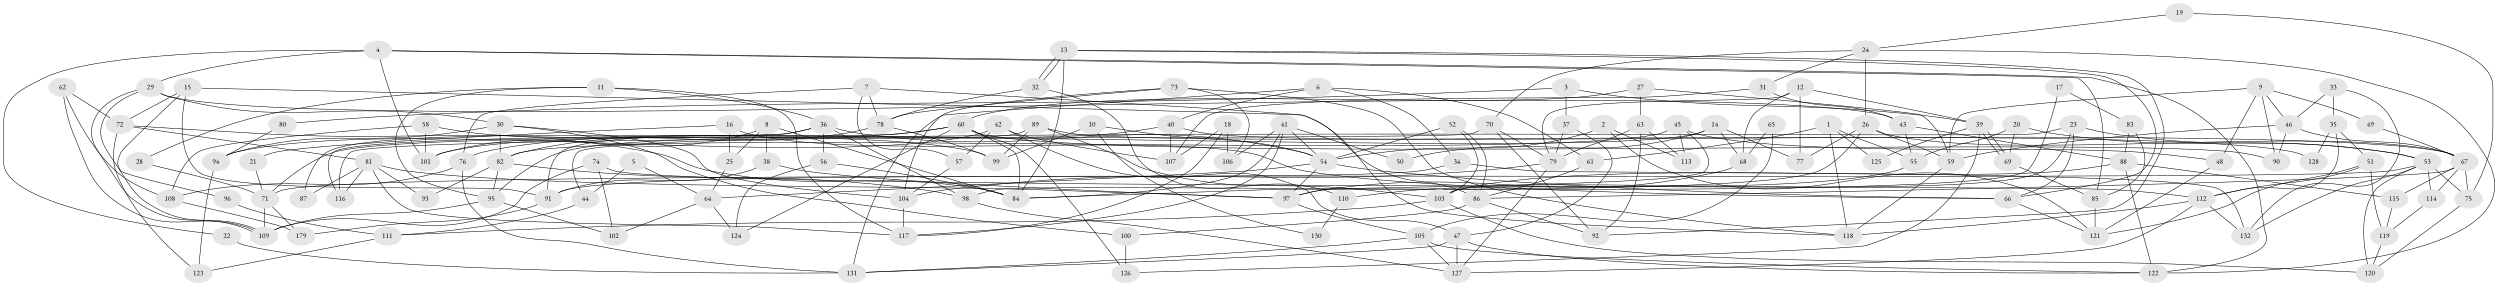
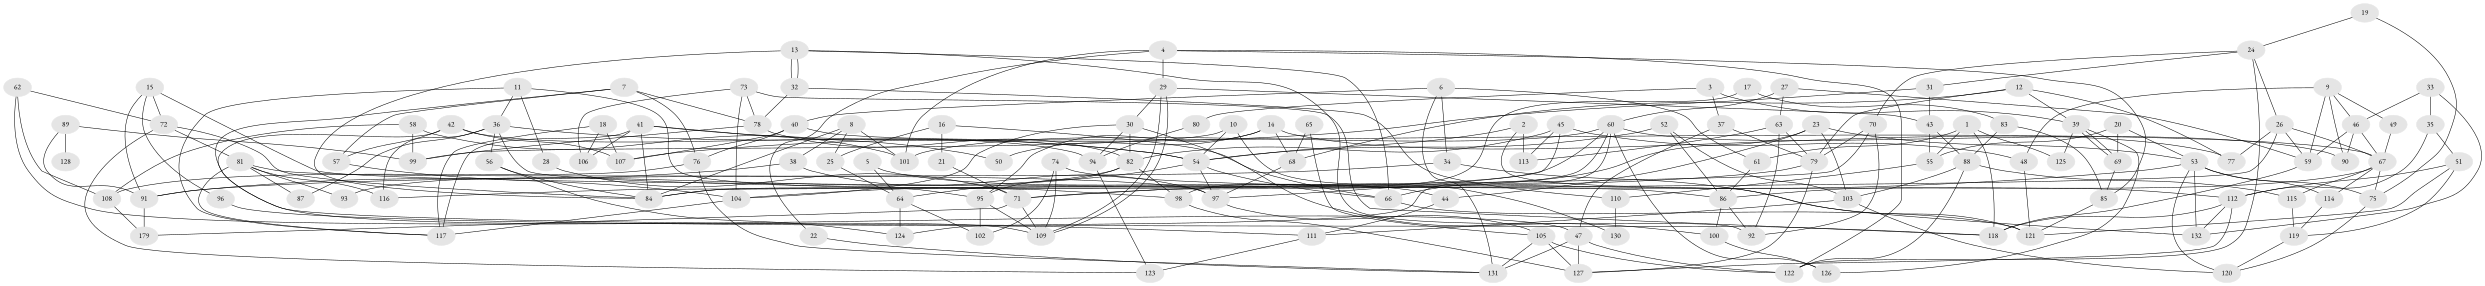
edge "35" -- "128": removed
edge "89" -- "103": removed
